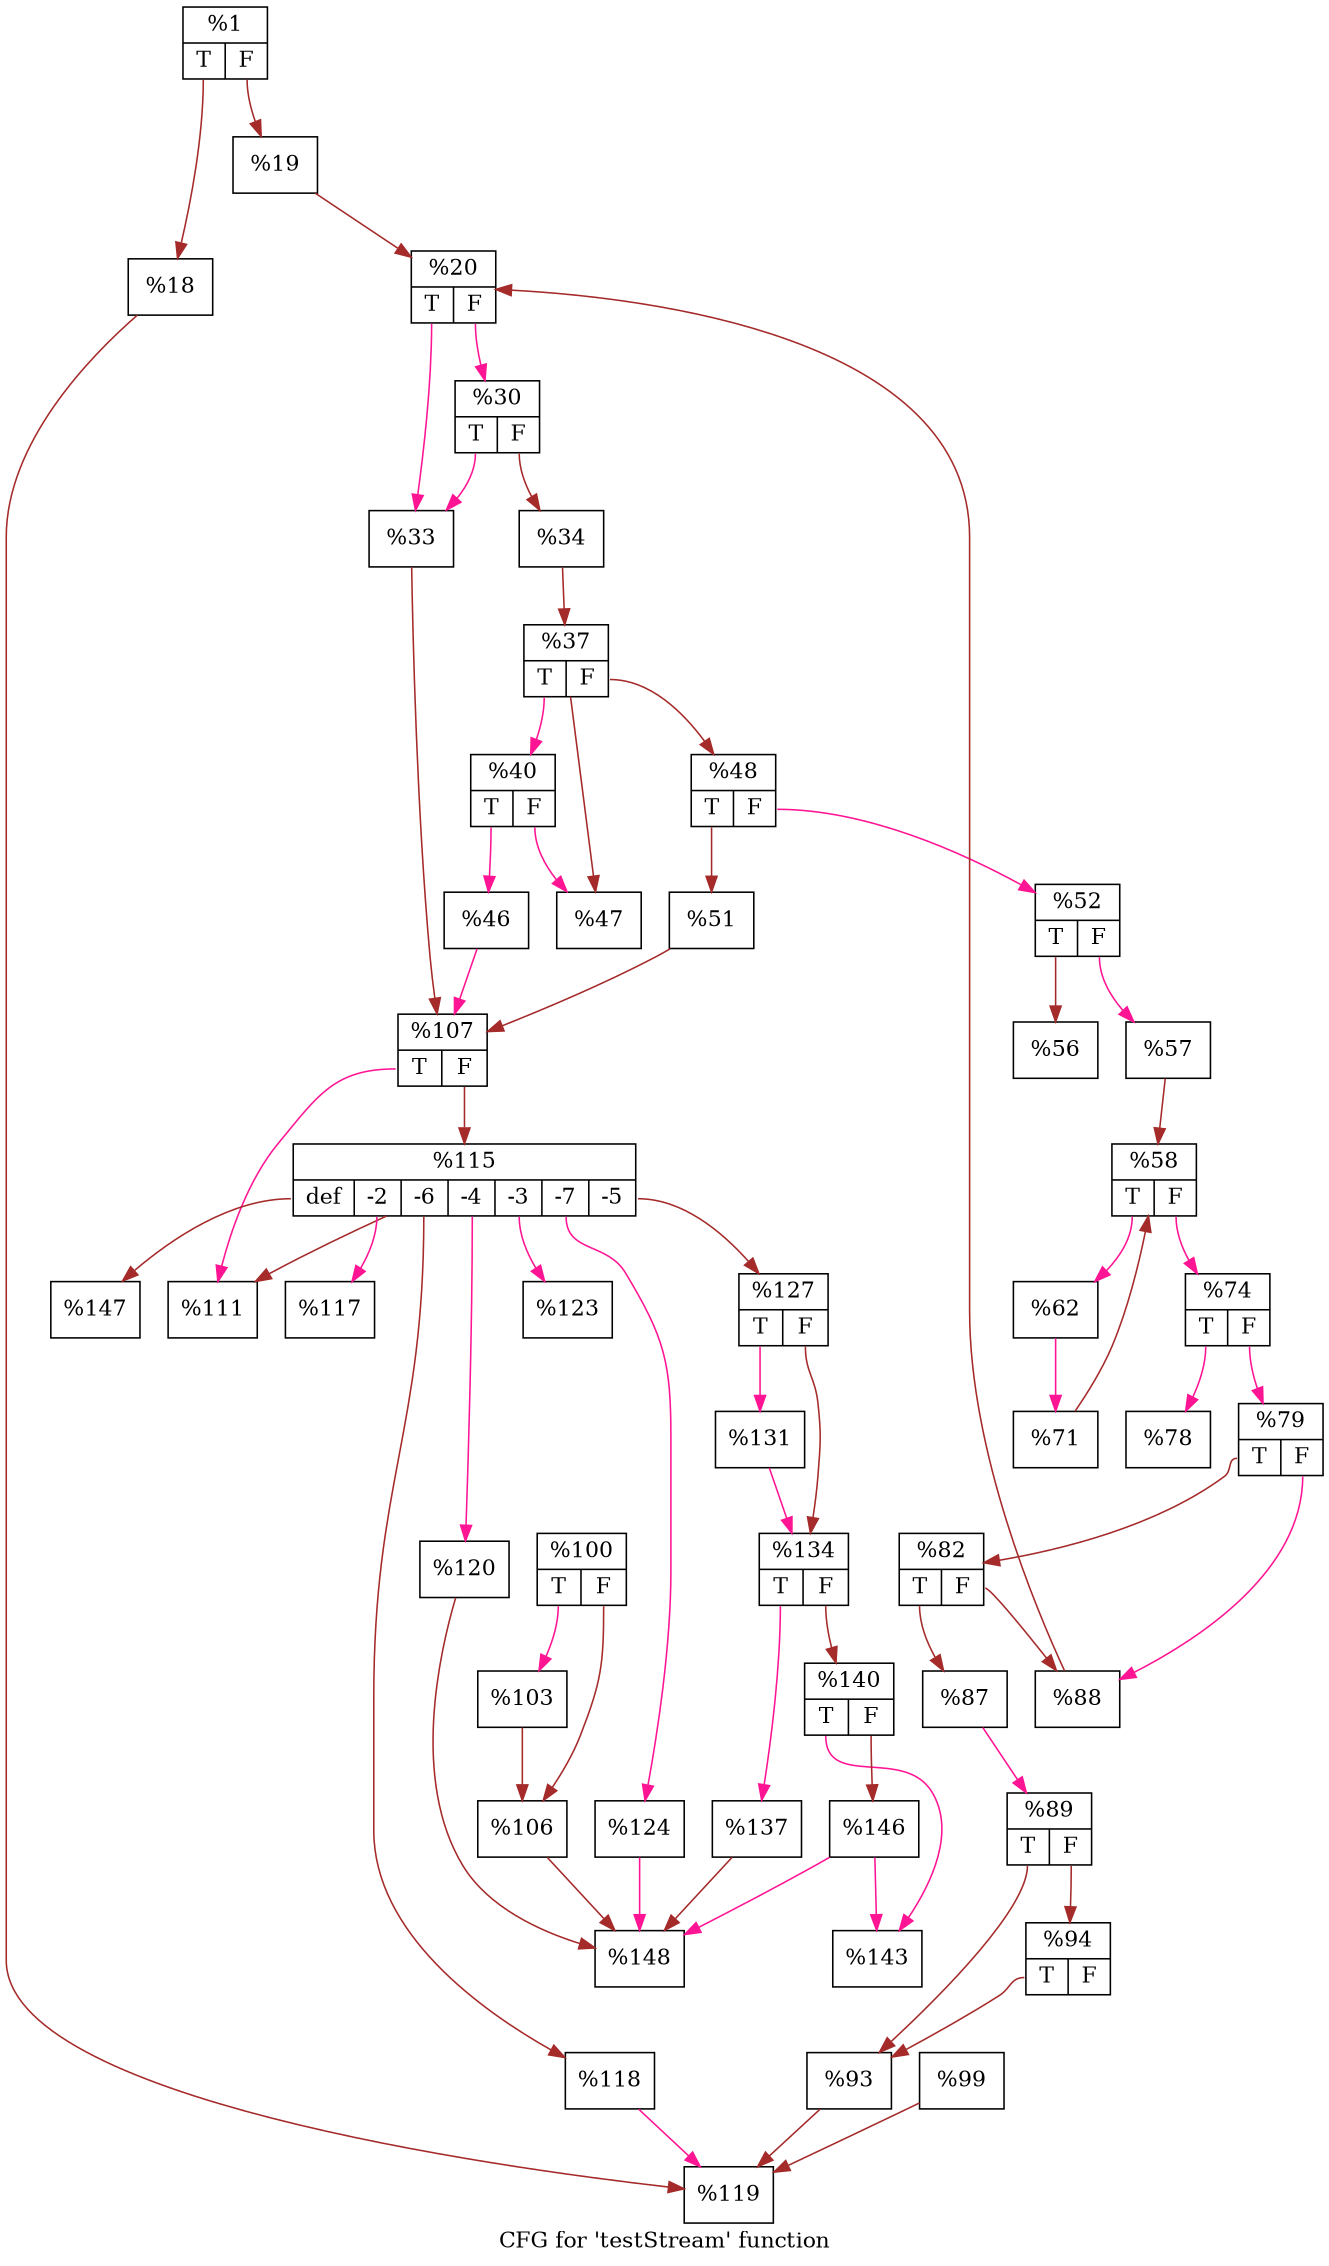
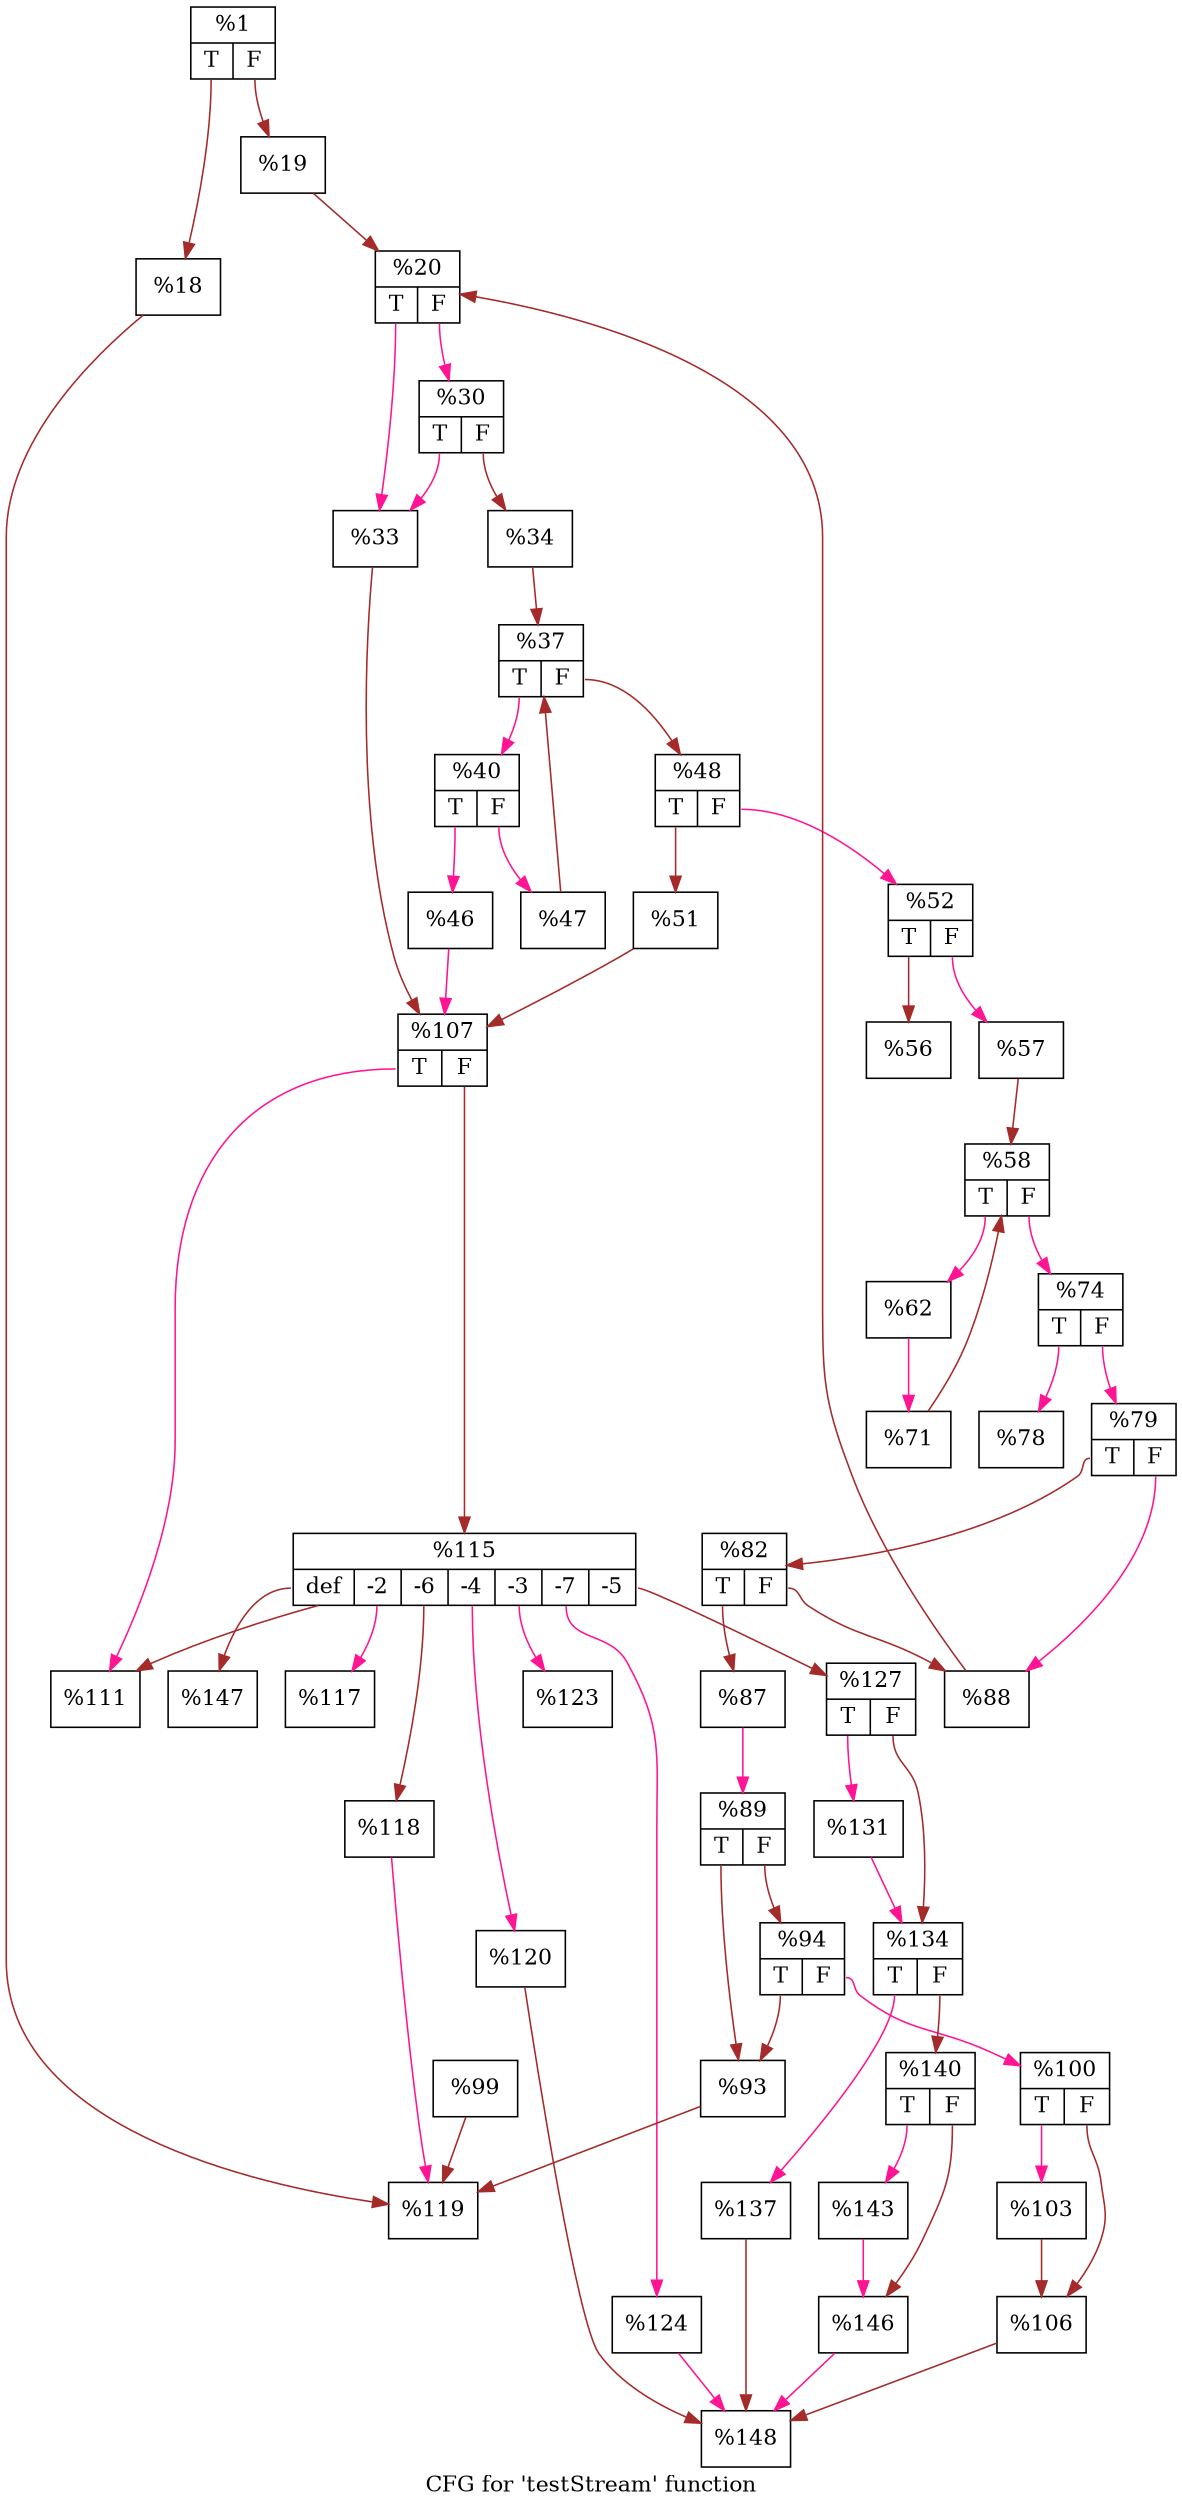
edge "%37" -> "%47": reversed
edge "%146" -> "%143": reversed
edge "%94" -> "%100": added
